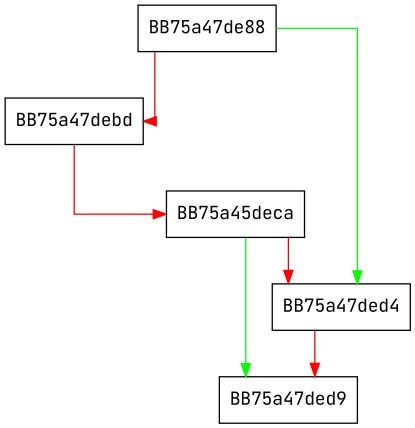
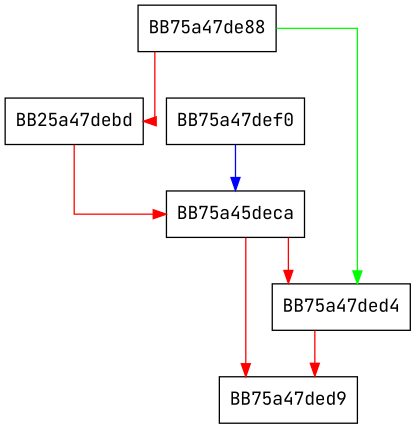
node "BB75a47debd": label "BB75a47debd" -> "BB25a47debd"
node "BB75a47def0": added
edge "BB75a45deca" -> "BB75a47ded9": color green -> red
